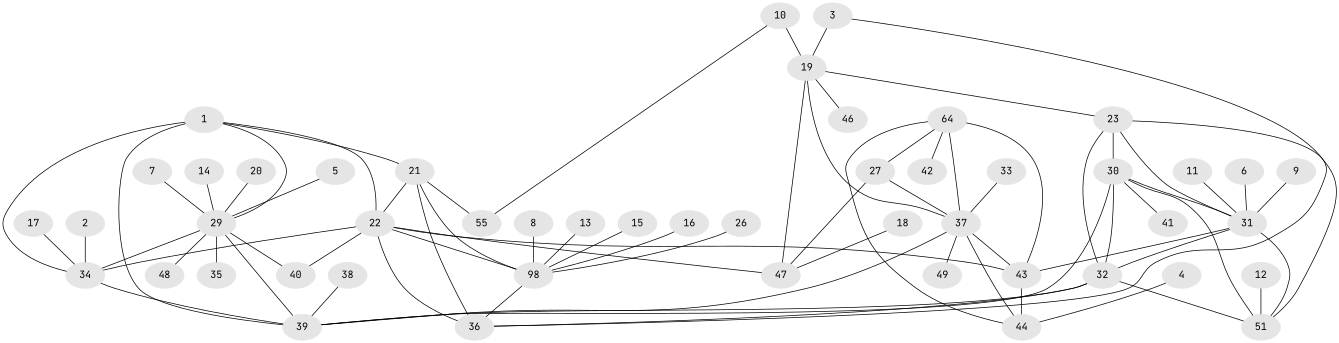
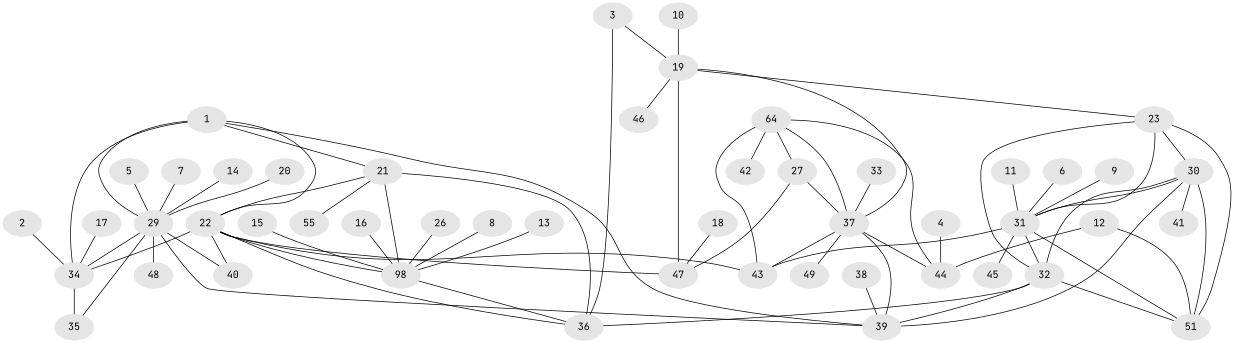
edge "10" -- "55": removed
node "45": added
edge "43" -- "44": now "12" -- "44"
edge "34" -- "39": now "34" -- "35"
